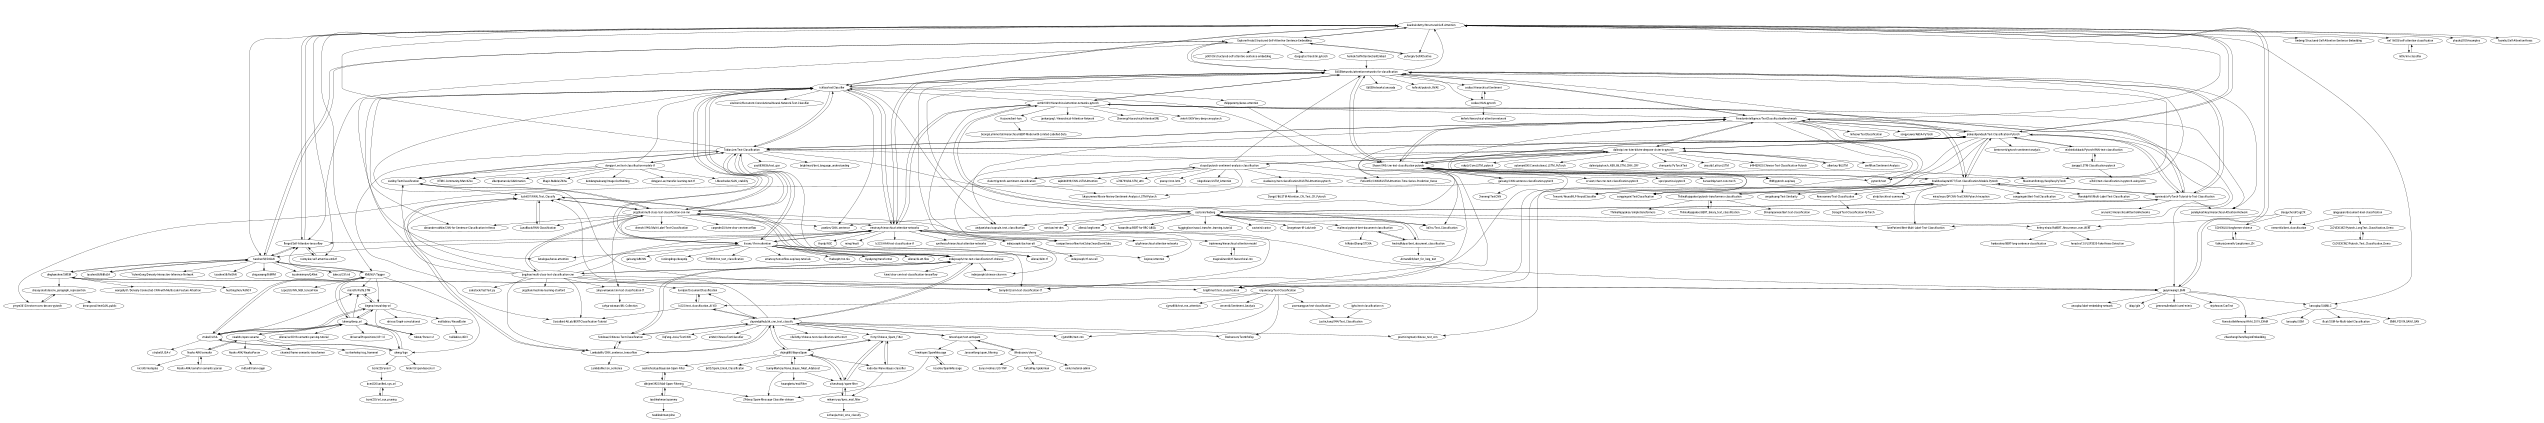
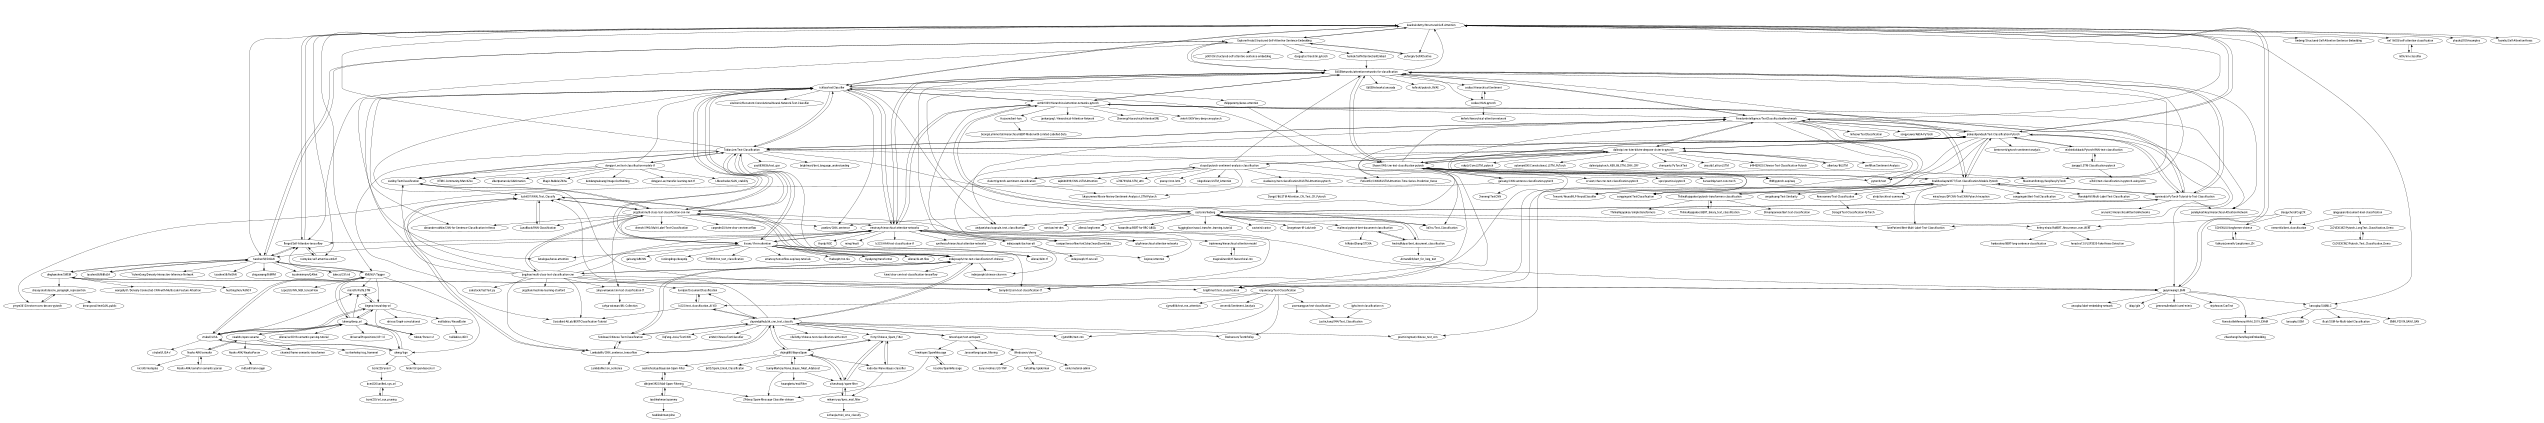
edge "ExplorerFreda/Structured-Self-Attentive-Sentence-Embedding" -> "hantek/SelfAttentiveSentEmbed": added
edge "richliao/textClassifier" -> "vietnh1009/Hierarchical-attention-networks-pytorch": added
edge "FreedomIntelligence/TextClassificationBenchmark" -> "Shawn1993/cnn-text-classification-pytorch": removed
edge "ematvey/hierarchical-attention-networks" -> "tqtg/hierarchical-attention-networks": added
edge "Windsooon/cherry" -> "tensorlayer/text-antispam": removed
